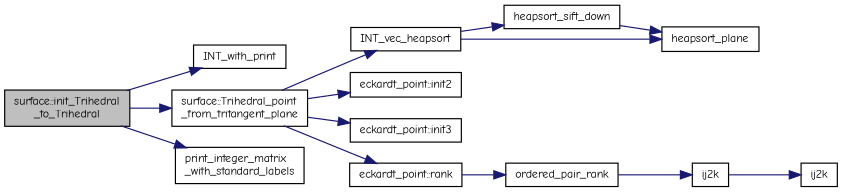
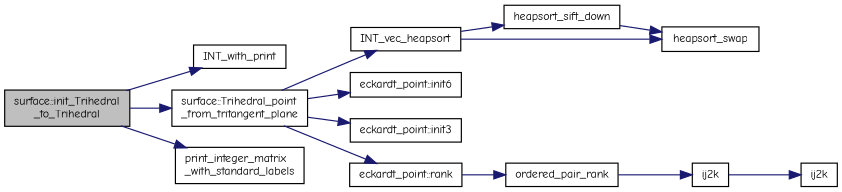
node "heapsort_plane": label "heapsort_plane" -> "heapsort_swap"
node "eckardt_point::init2": label "eckardt_point::init2" -> "eckardt_point::init6"
